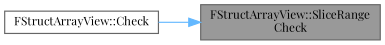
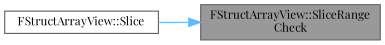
node "FStructArrayView::Check": label "FStructArrayView::Check" -> "FStructArrayView::Slice"
